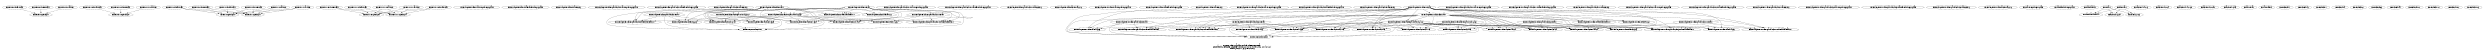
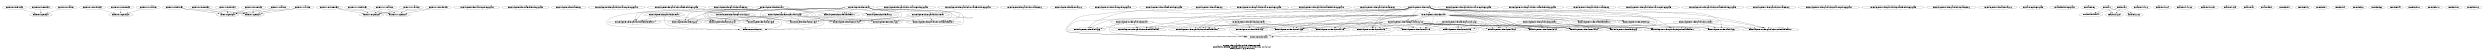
node "RL_state_handle": label "RL_state_handle" -> "RL_state_every"
